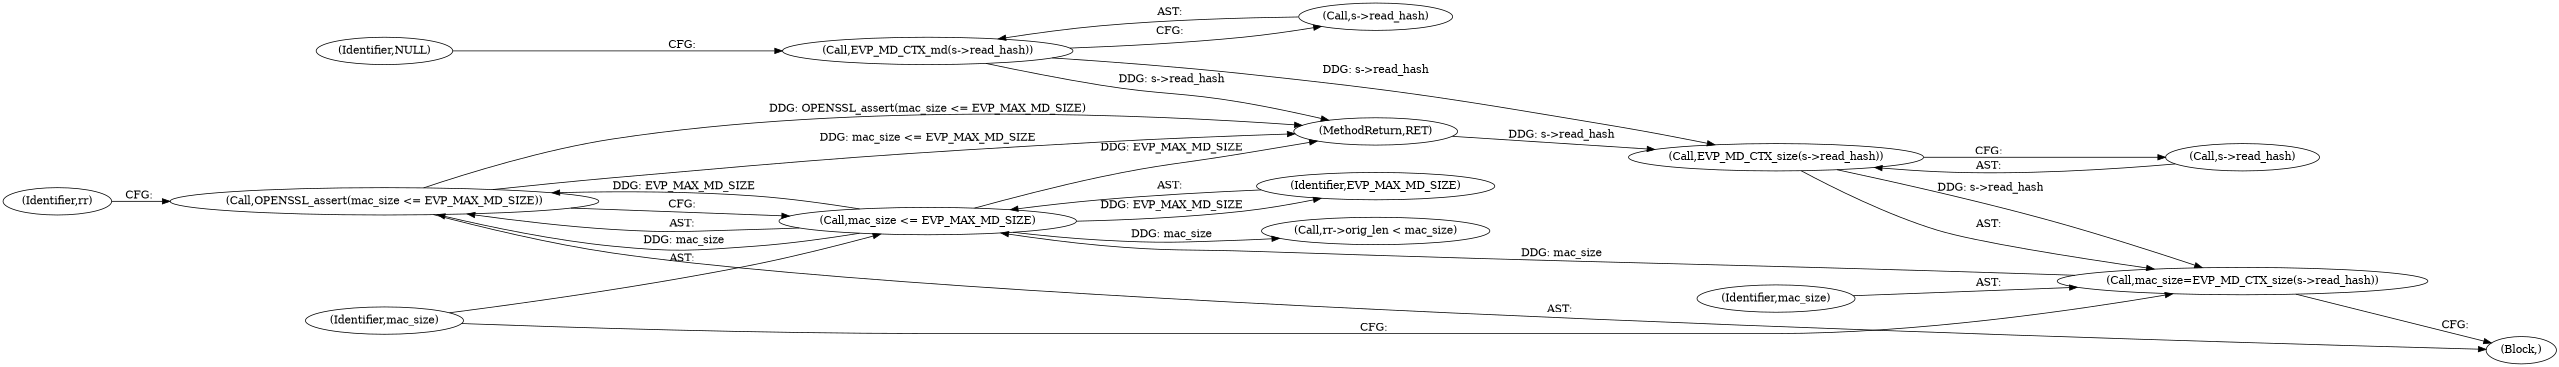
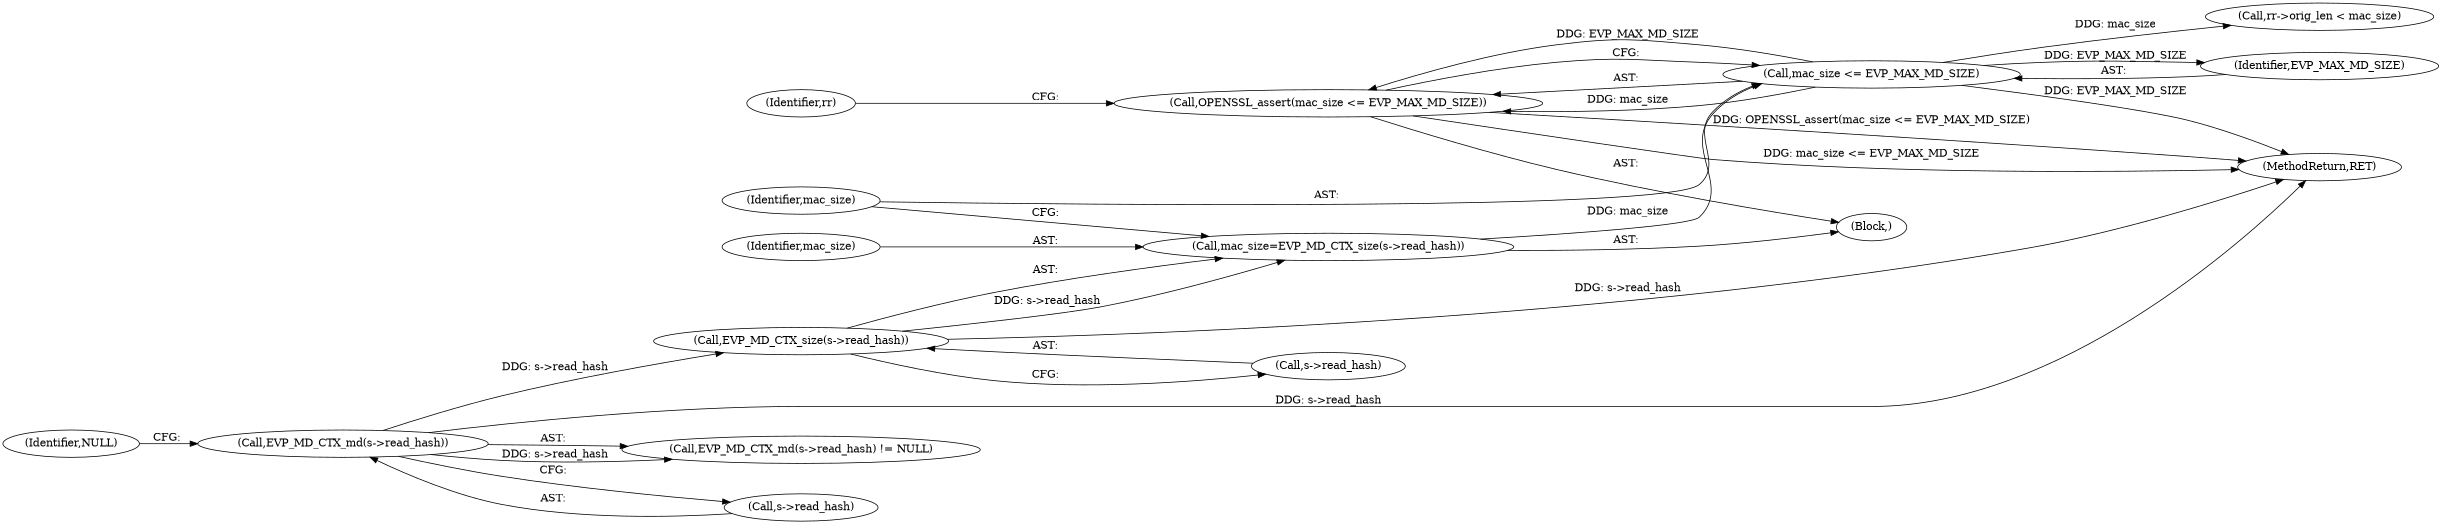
edge "(MethodReturn,RET)" -> "(Call,EVP_MD_CTX_size(s->read_hash))": reversed
edge "(Call,mac_size=EVP_MD_CTX_size(s->read_hash))" -> "(Block,)": label "CFG: " -> "AST: "
node "(Call,EVP_MD_CTX_md(s->read_hash) != NULL)": added
